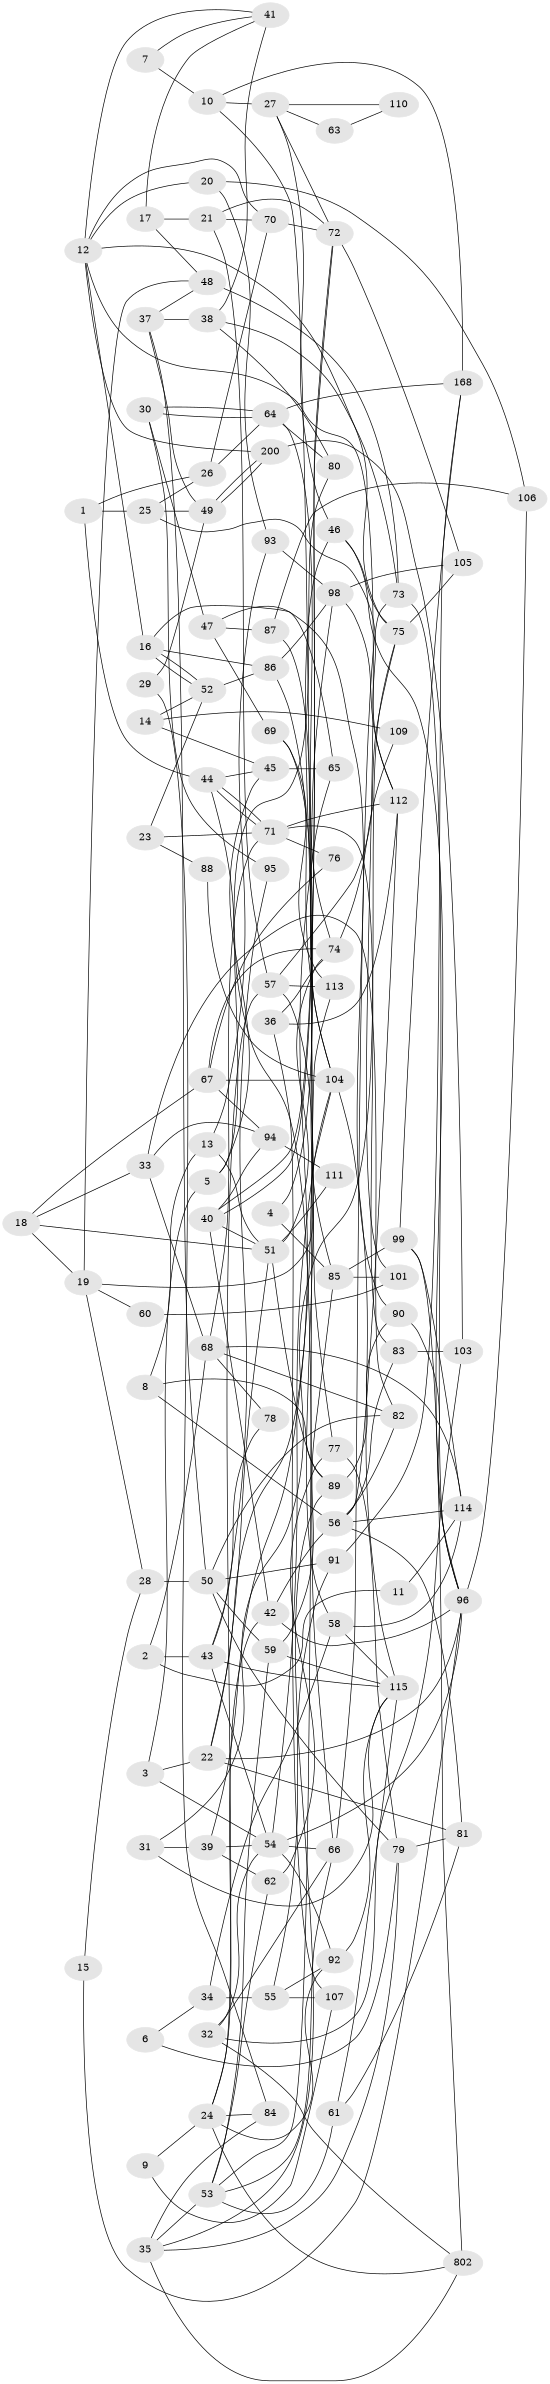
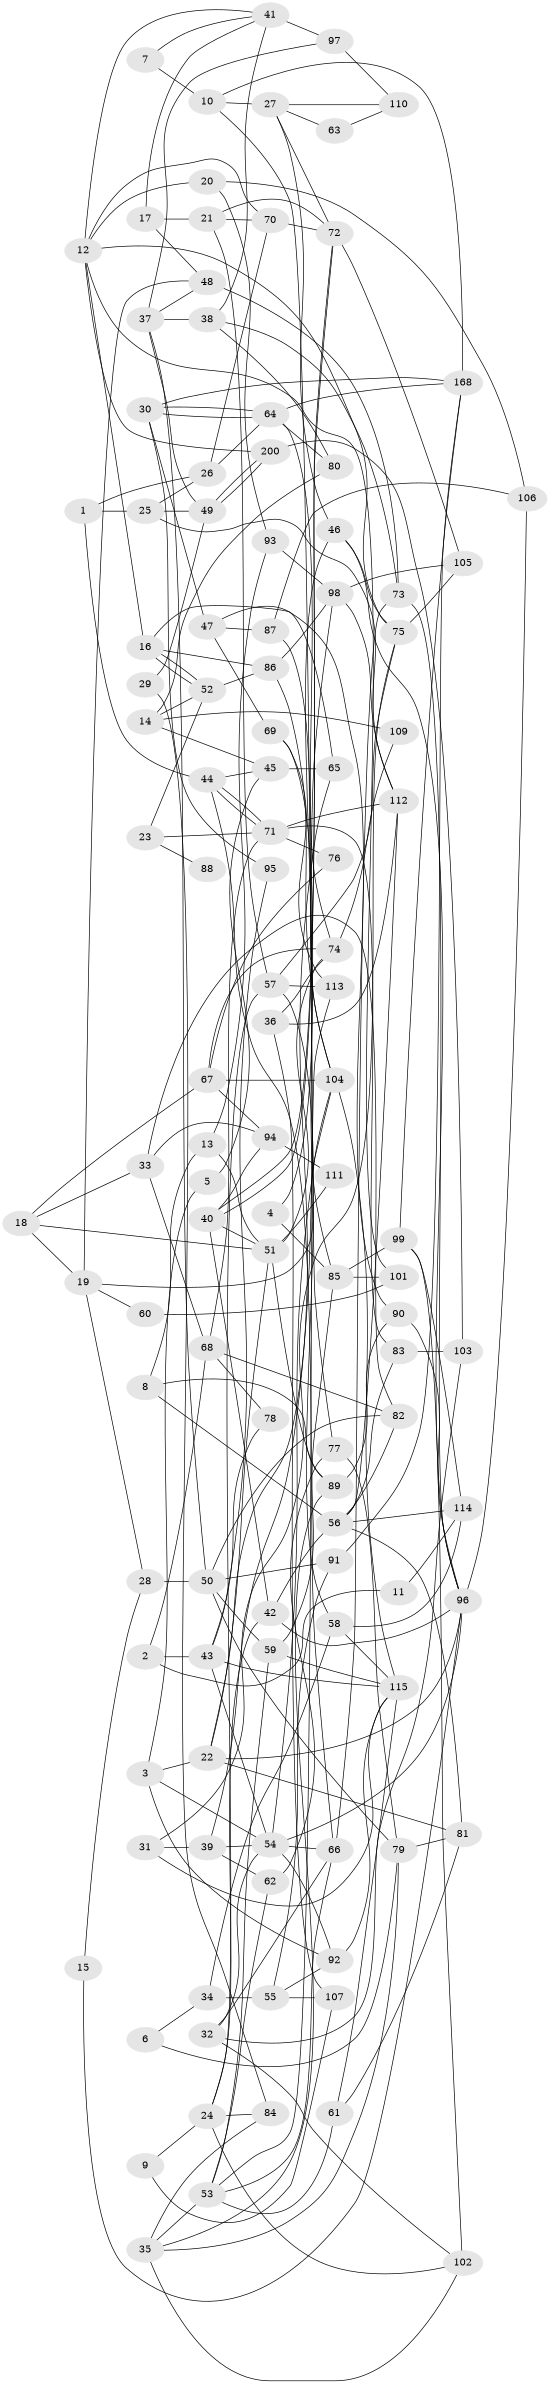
node "97": added
edge "168" -- "30": added
edge "80" -- "5": now "80" -- "14"
edge "88" -- "104": removed
edge "68" -- "114": removed
edge "92" -- "24": now "92" -- "3"
node "802": label "802" -> "102"
